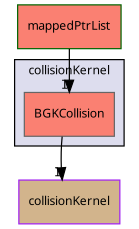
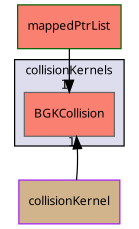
cluster "collisionKernel": label "collisionKernel" -> "collisionKernels"
edge "BGKCollision" -> "collisionKernel": reversed
